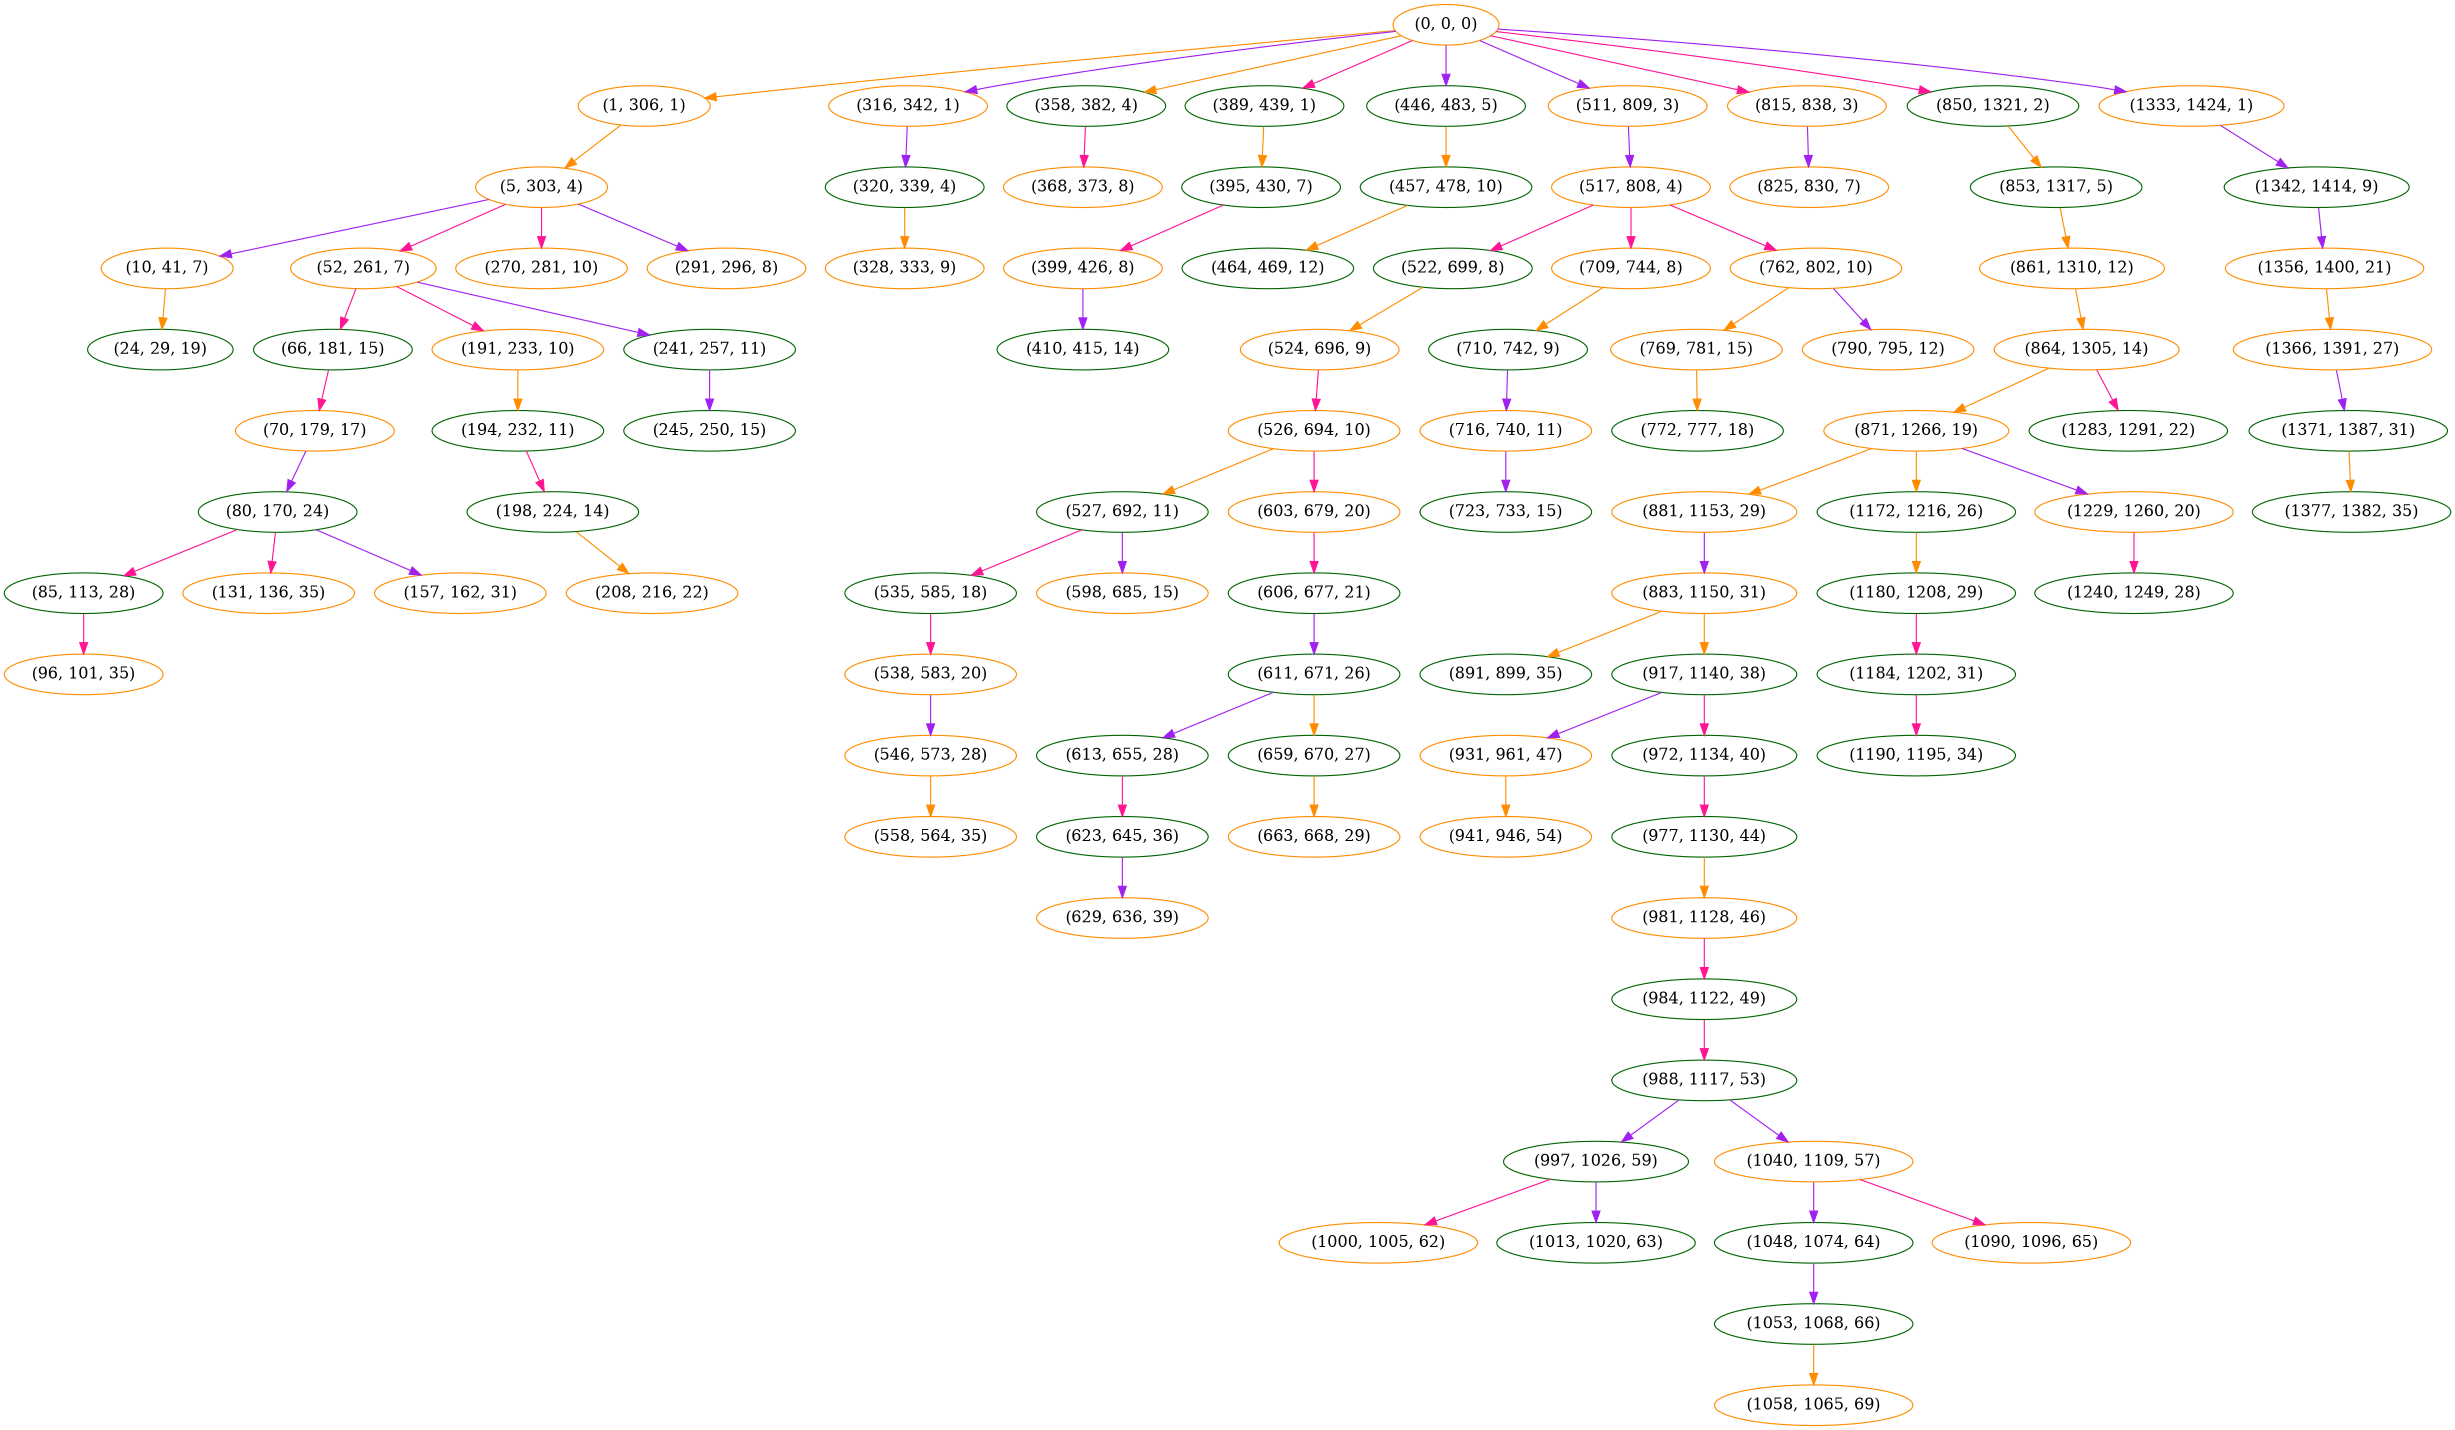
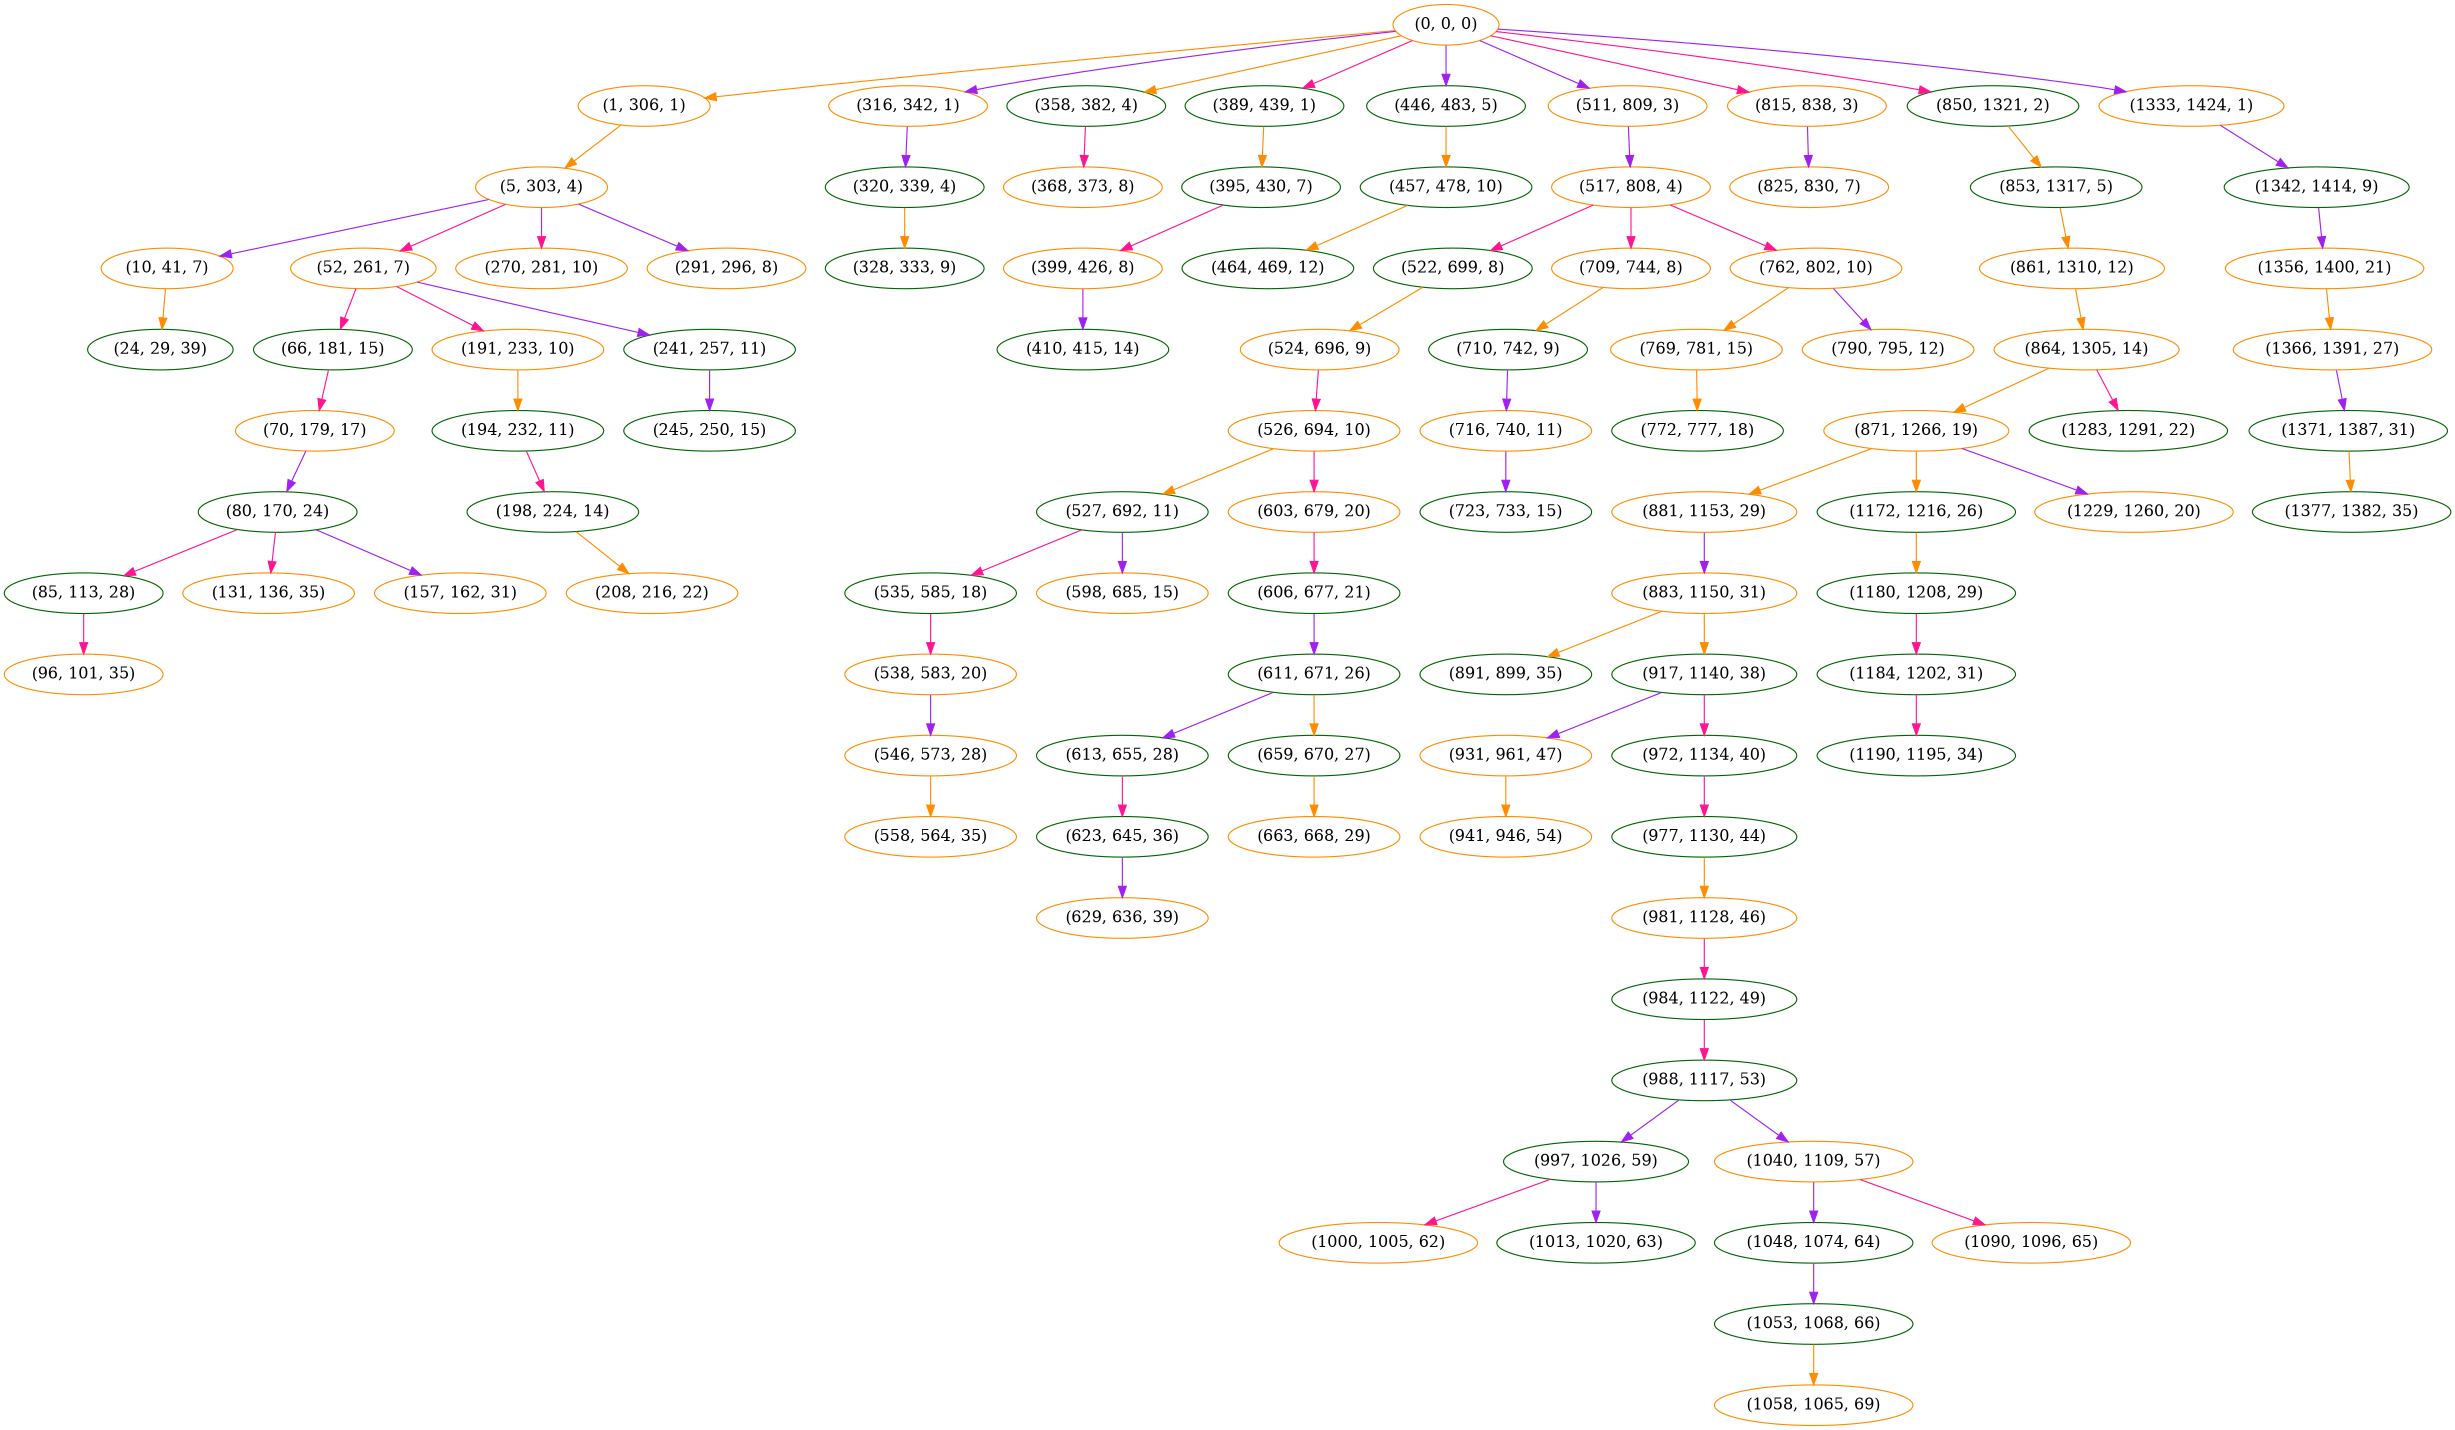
node "(328, 333, 9)": color darkorange -> darkgreen
node "(24, 29, 19)": label "(24, 29, 19)" -> "(24, 29, 39)"
node "(1240, 1249, 28)": removed
